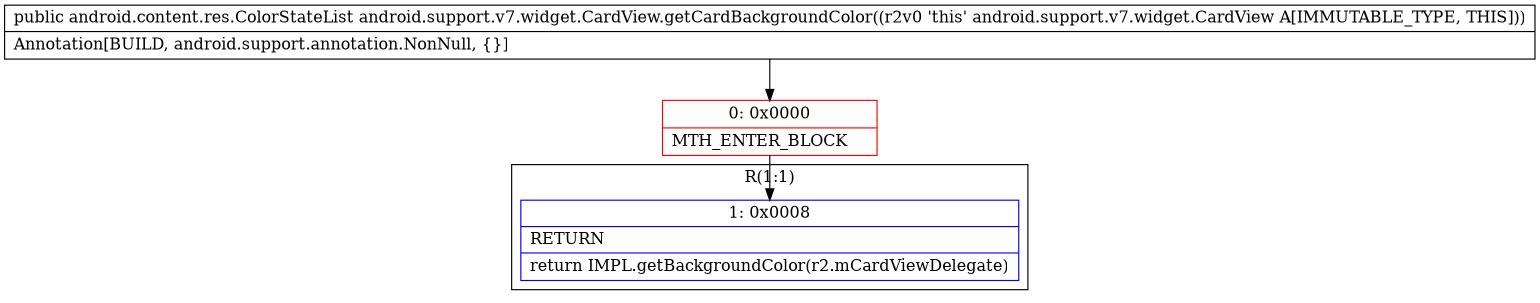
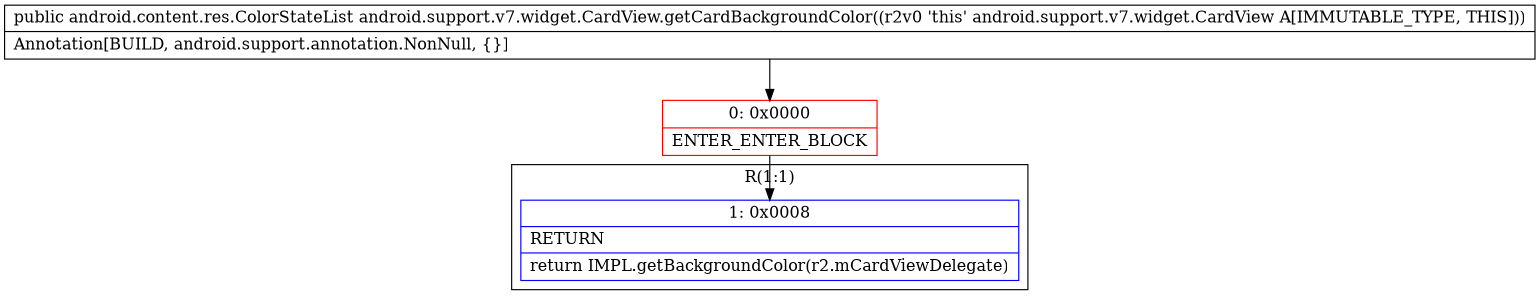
node "0: 0x0000": text "MTH_ENTER_BLOCK" -> "ENTER_ENTER_BLOCK"
